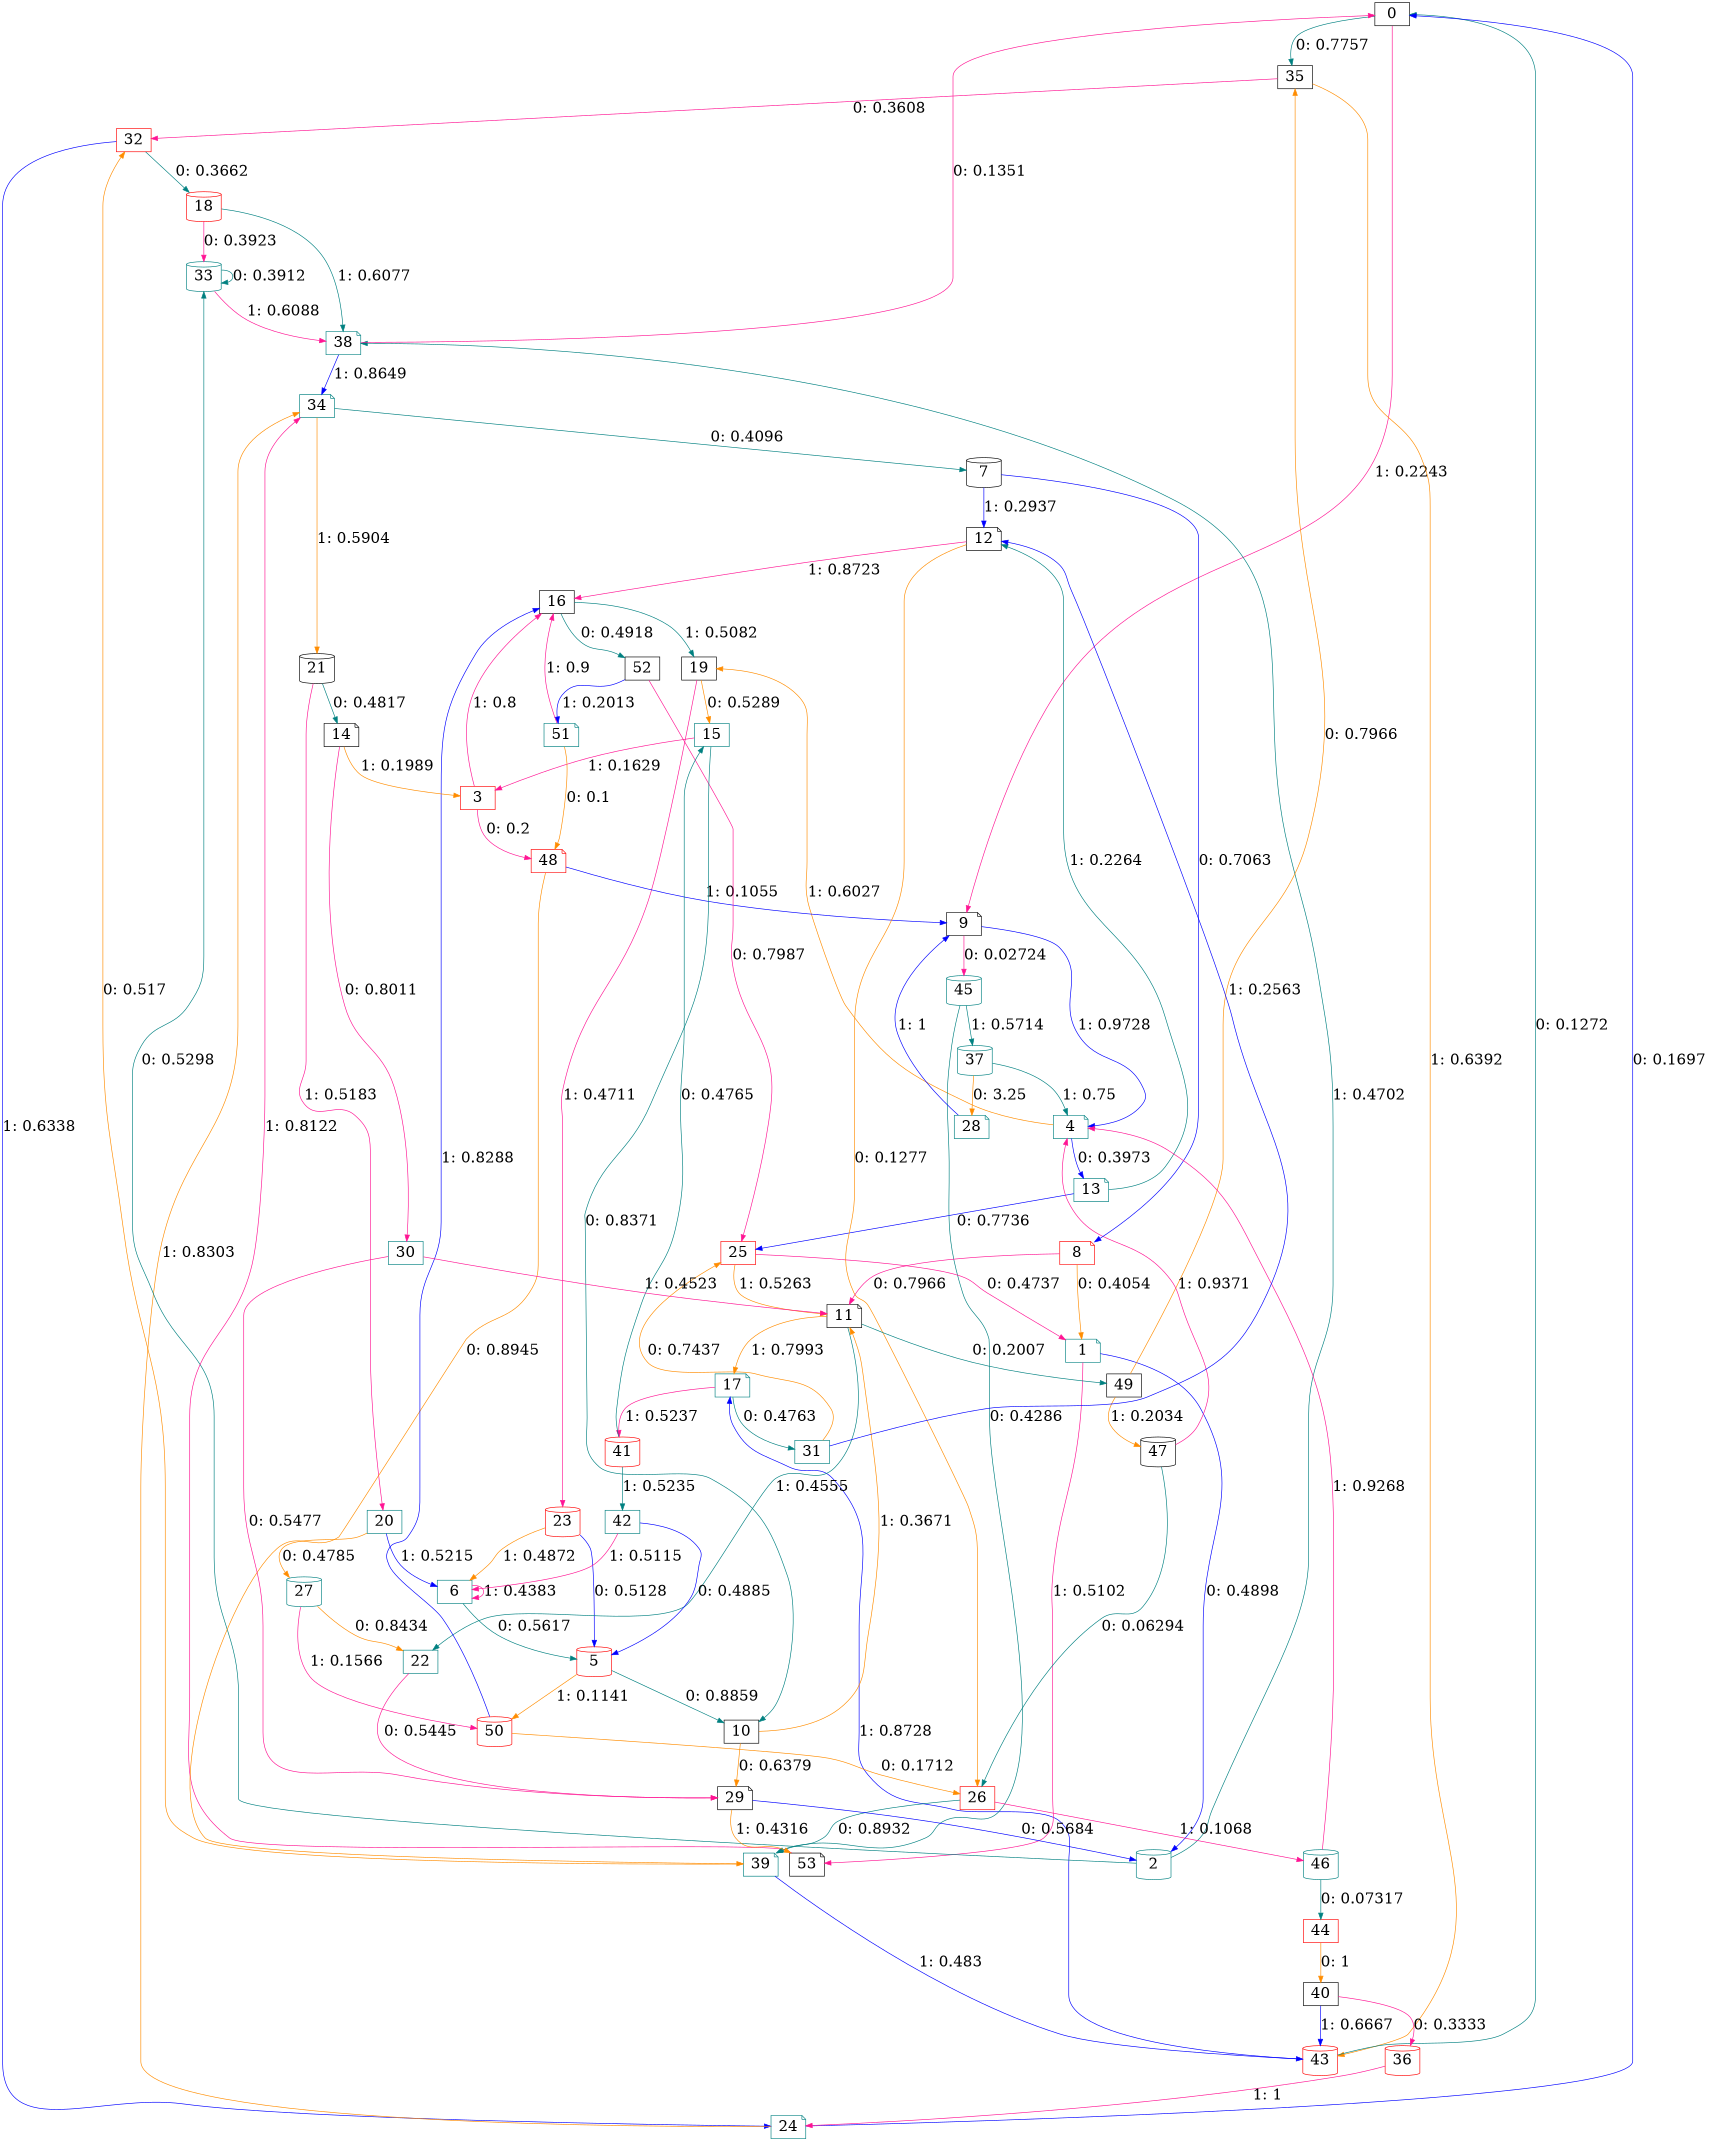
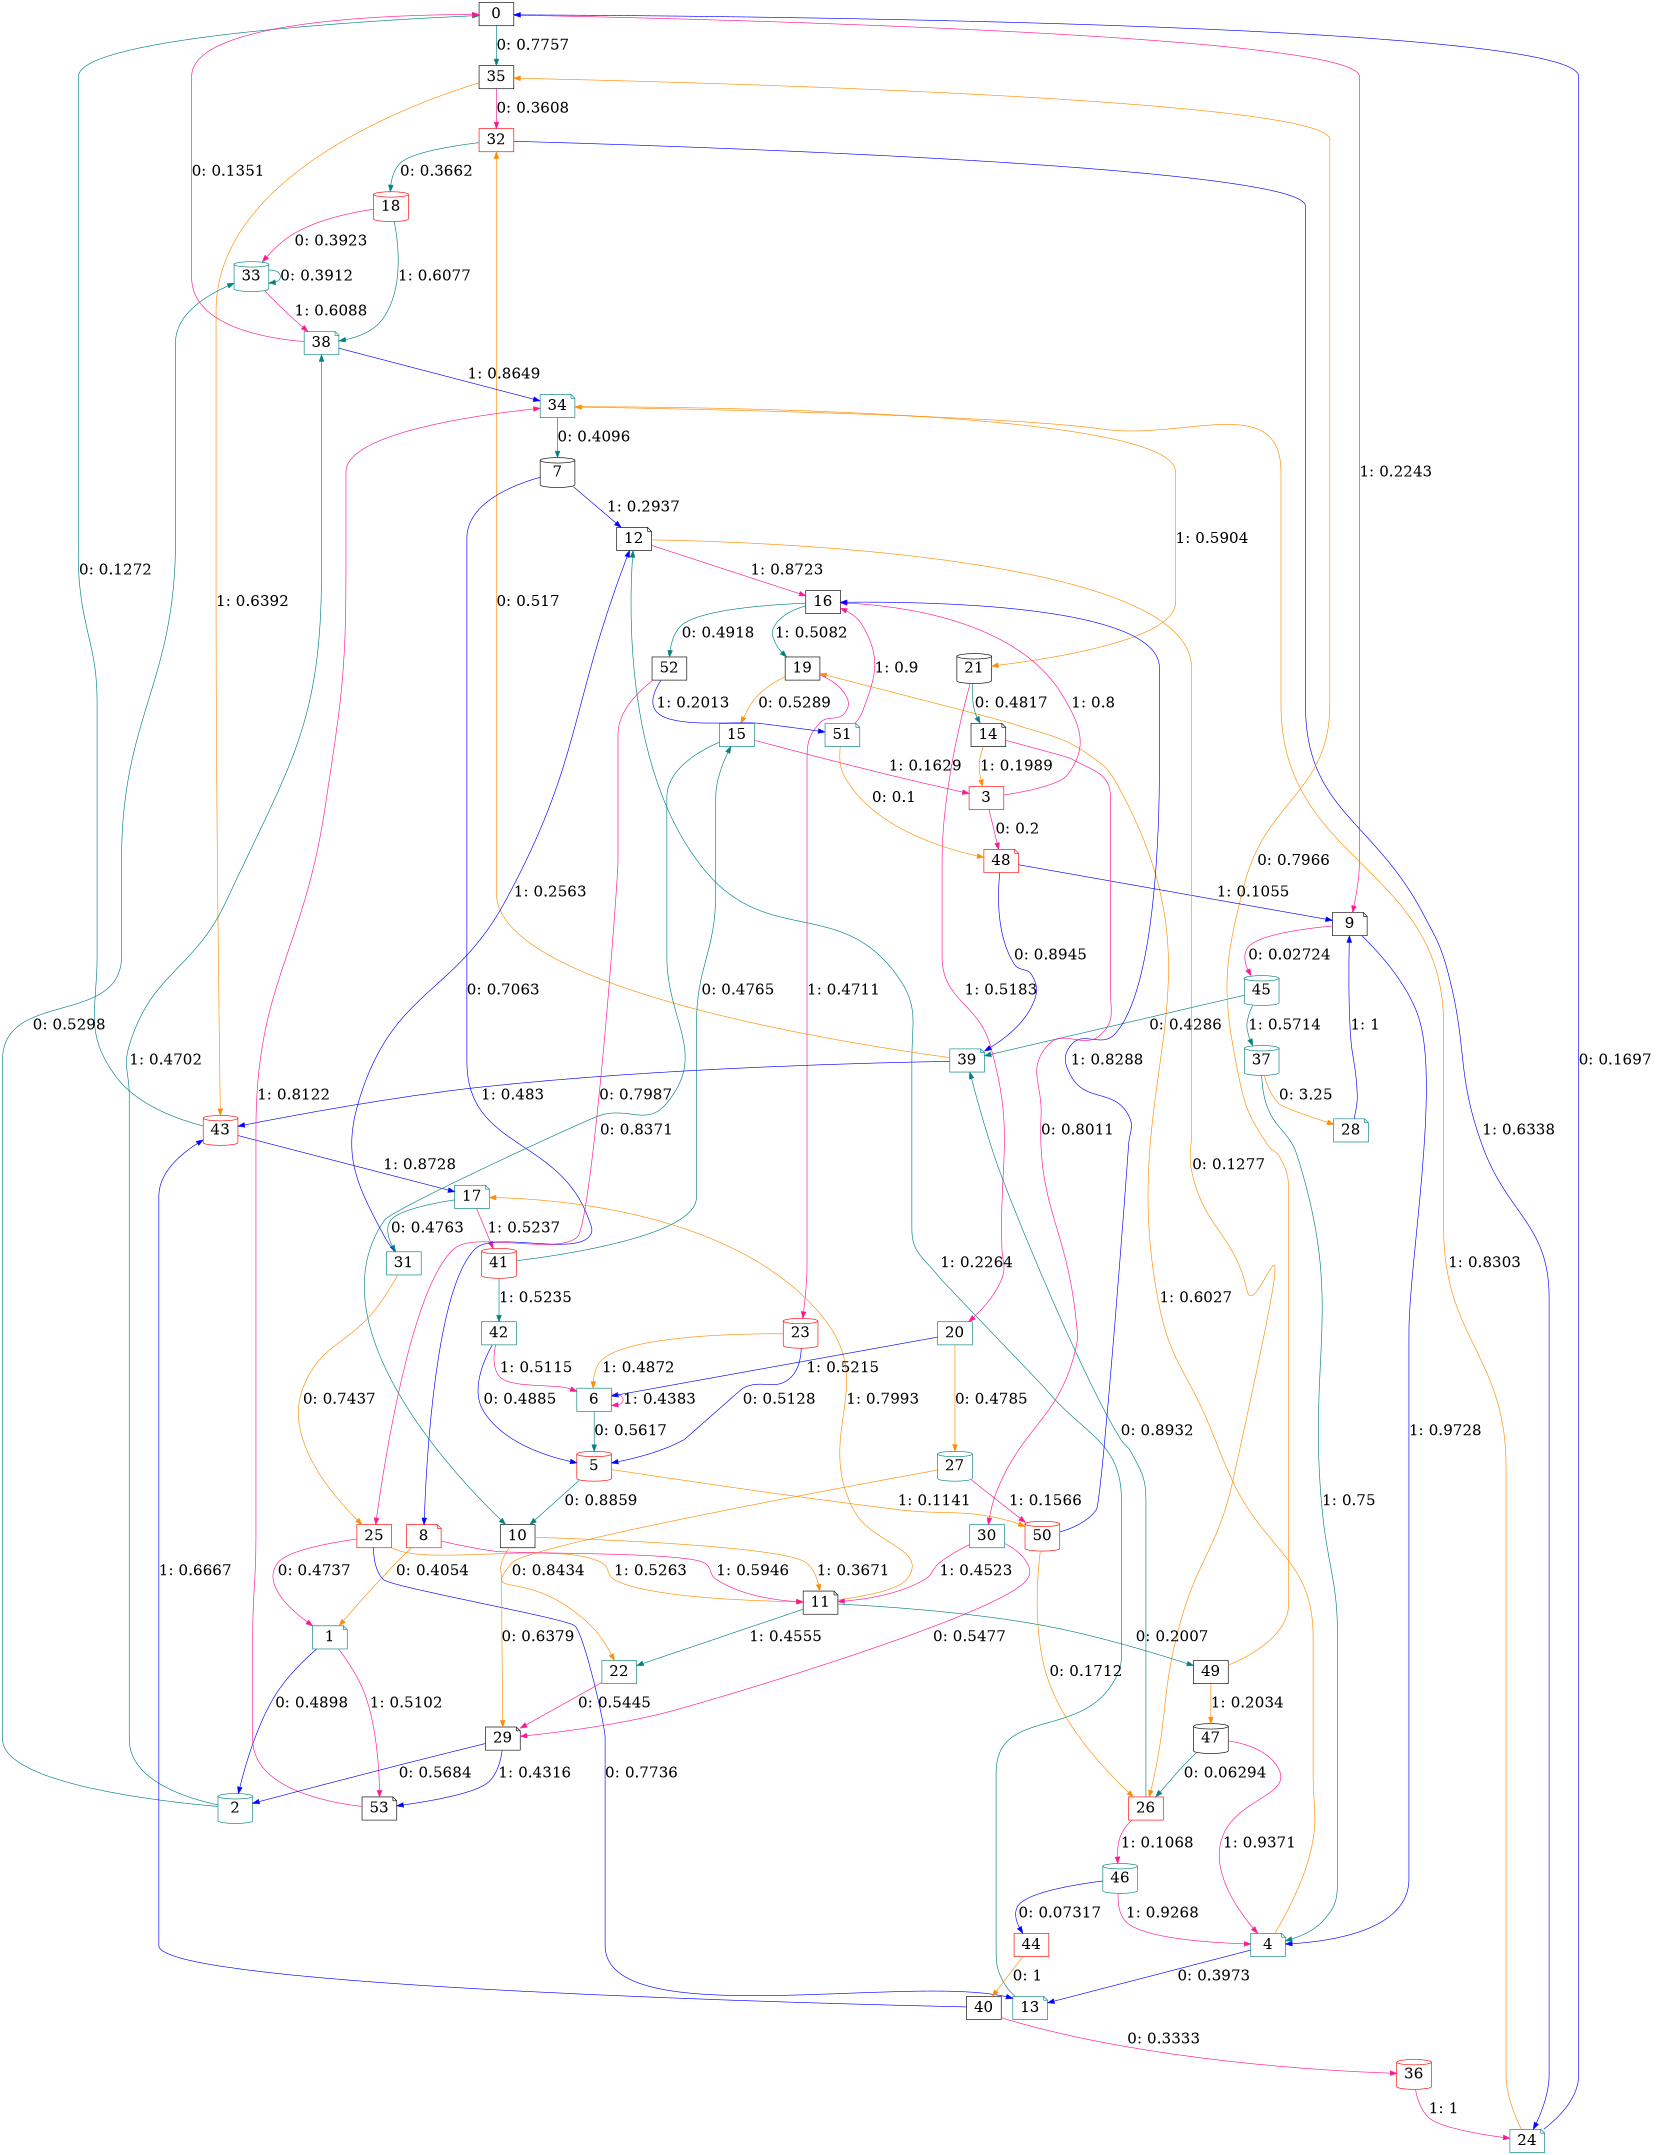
edge "13" -> "25": reversed
edge "8" -> "11": label "0: 0.7966   " -> "1: 0.5946   "
edge "48" -> "39": color darkorange -> blue
edge "29" -> "53": color darkorange -> blue
edge "46" -> "44": color teal -> blue
